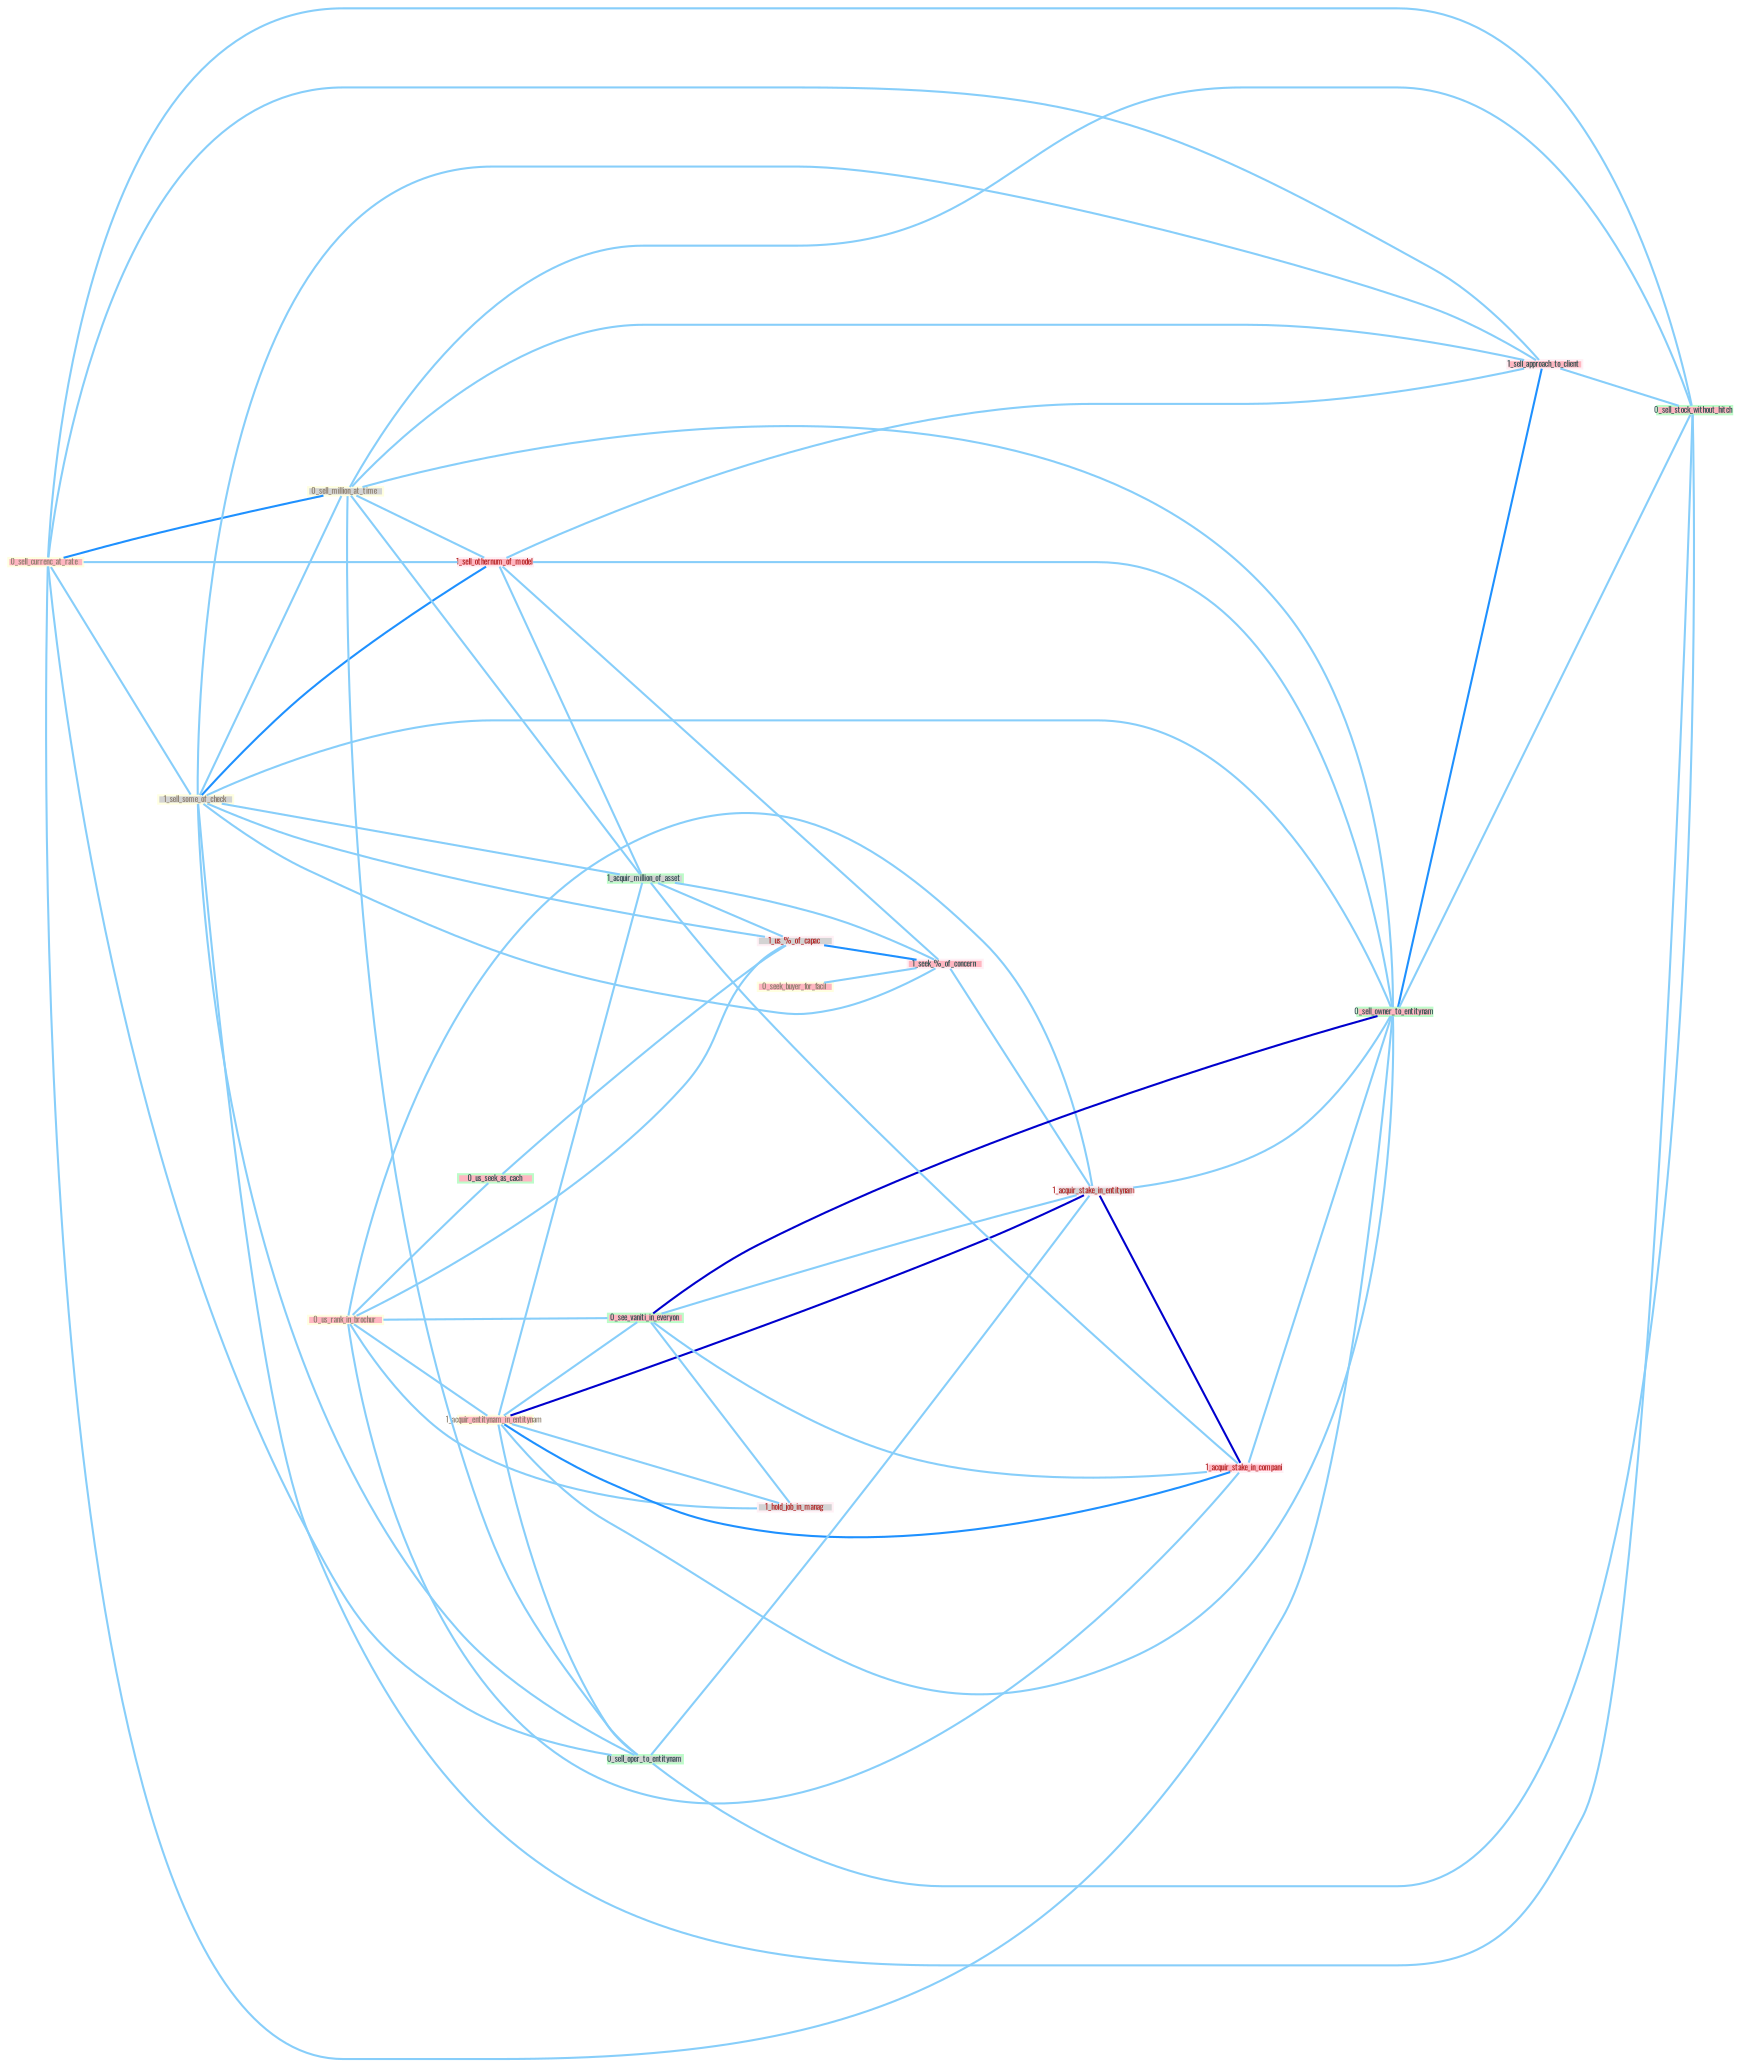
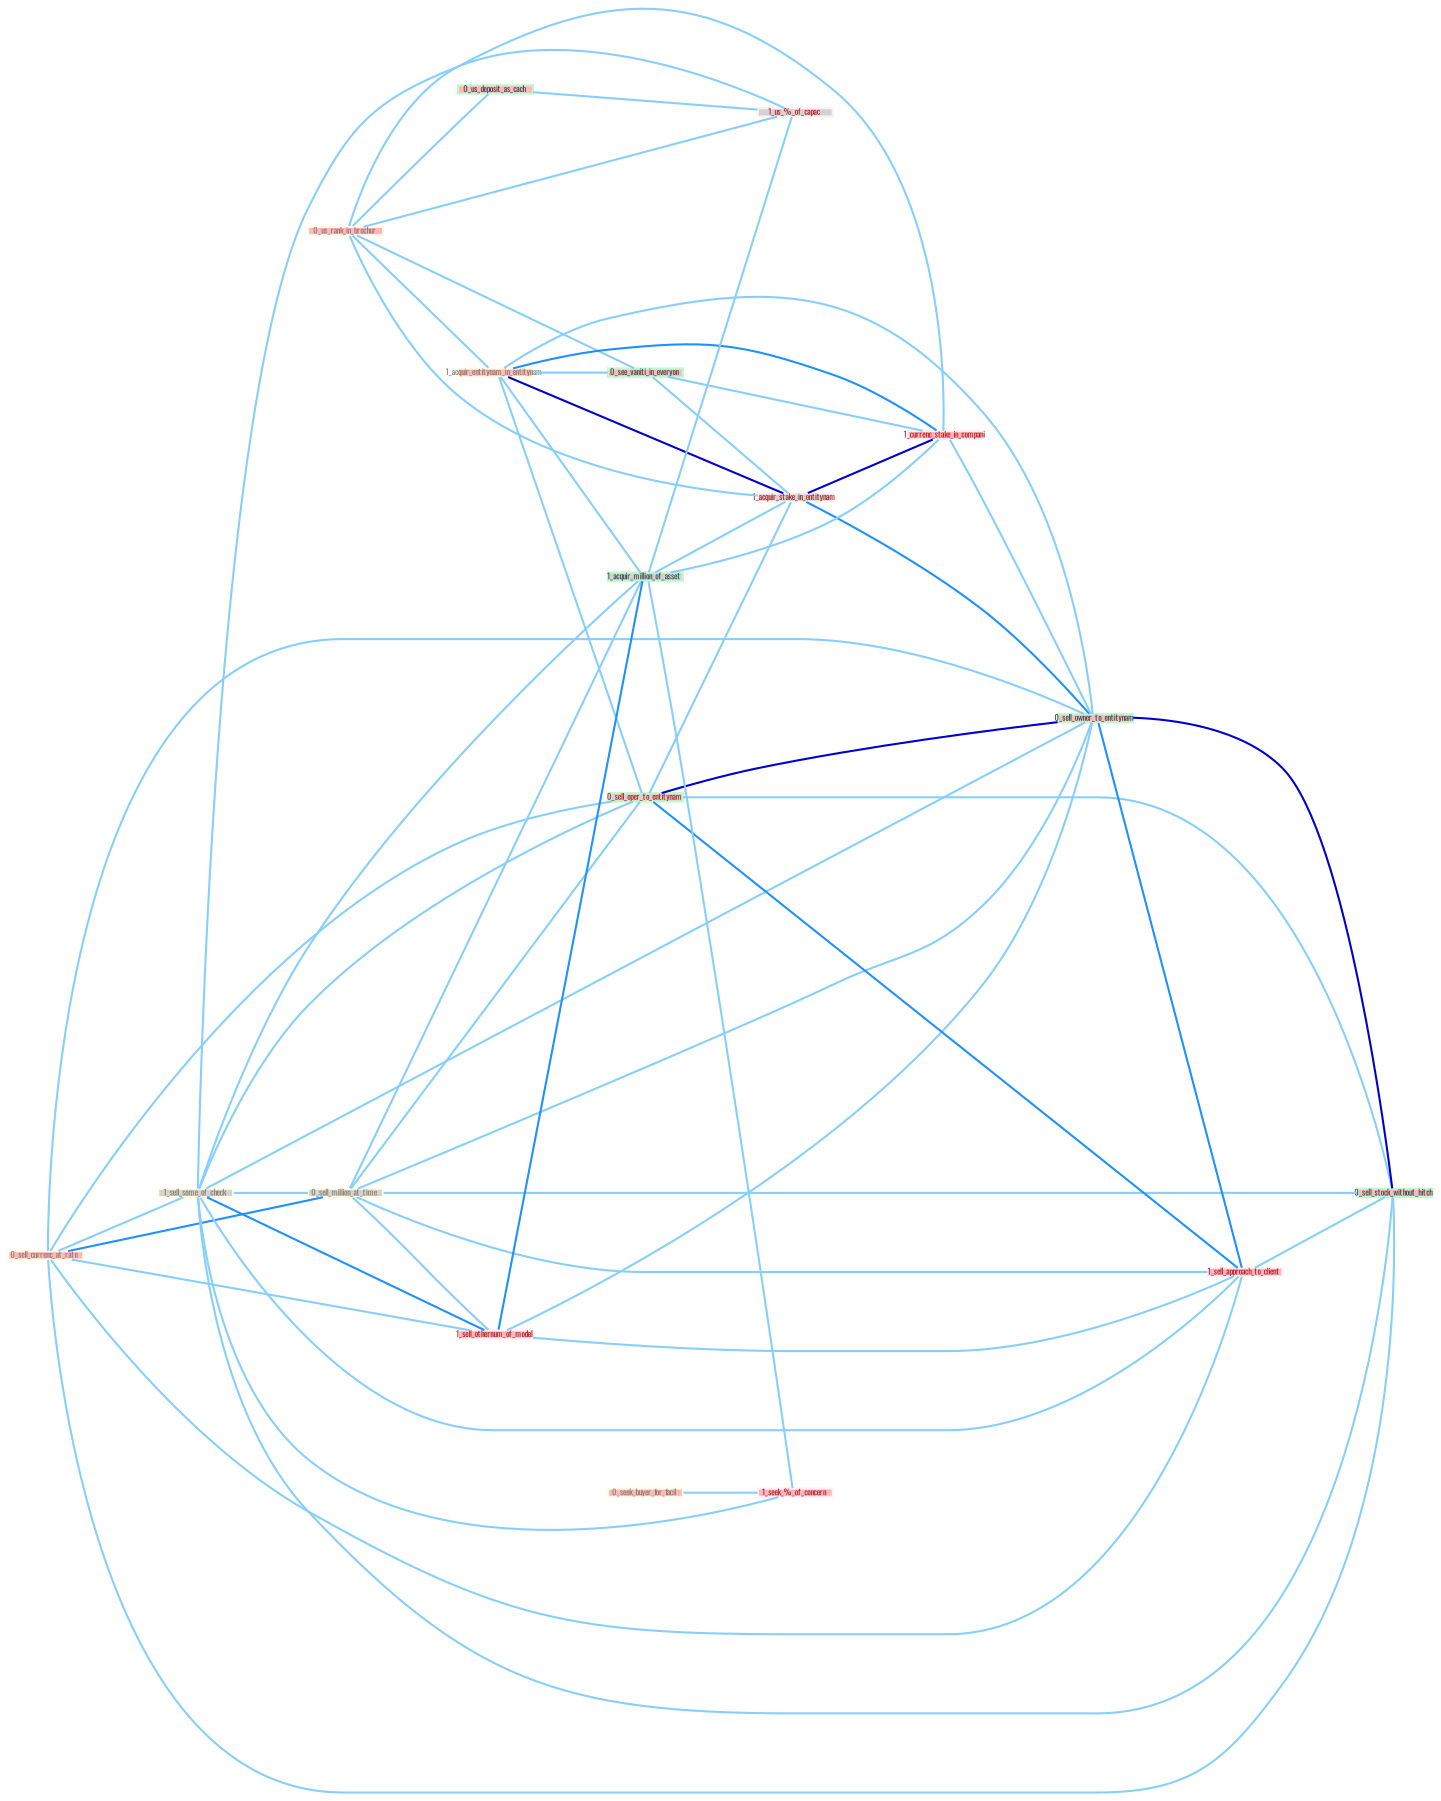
node "1_sell_approach_to_client": fontcolor #2f4f4f -> #b22222
edge "1_sell_othernum_of_model" -- "1_acquir_million_of_asset": color #87cefa -> #1e90ff
edge "0_sell_stock_without_hitch" -- "0_sell_owner_to_entitynam": color #87cefa -> #0000cd
edge "1_sell_othernum_of_model" -- "1_seek_%_of_concern": removed
edge "1_us_%_of_capac" -- "1_seek_%_of_concern": removed
node "1_seek_%_of_concern": fontcolor #2f4f4f -> #b22222
edge "0_sell_oper_to_entitynam" -- "1_sell_approach_to_client": added
edge "1_seek_%_of_concern" -- "1_acquir_stake_in_entitynam": now "1_acquir_million_of_asset" -- "1_acquir_stake_in_entitynam"
edge "0_sell_owner_to_entitynam" -- "1_acquir_stake_in_entitynam": color #87cefa -> #1e90ff
edge "0_sell_owner_to_entitynam" -- "0_see_vaniti_in_everyon": now "0_sell_owner_to_entitynam" -- "0_sell_oper_to_entitynam"
node "0_us_seek_as_cach": label "0_us_seek_as_cach" -> "0_us_deposit_as_cach"
node "1_acquir_stake_in_compani": label "1_acquir_stake_in_compani" -> "1_currenc_stake_in_compani"
node "1_hold_job_in_manag": removed
node "0_sell_oper_to_entitynam": fontcolor #2f4f4f -> #b22222
